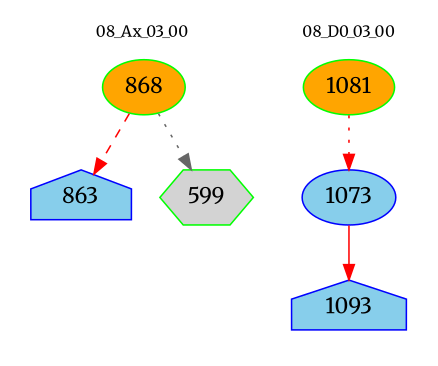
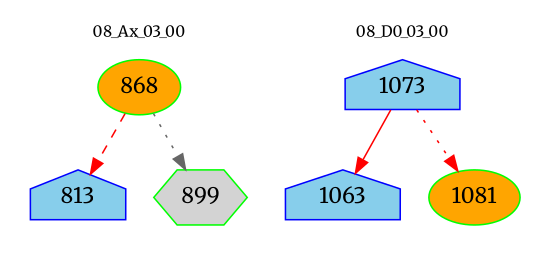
edge "1081" -> "1073": reversed
node "863": label "863" -> "813"
node "599": label "599" -> "899"
node "1073": shape ellipse -> house
node "1093": label "1093" -> "1063"
